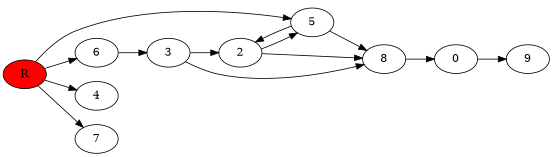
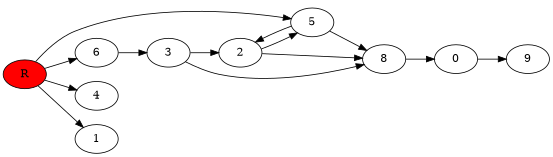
node "7": label "7" -> "1"
